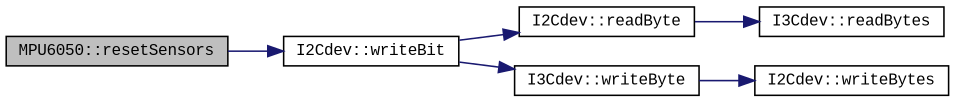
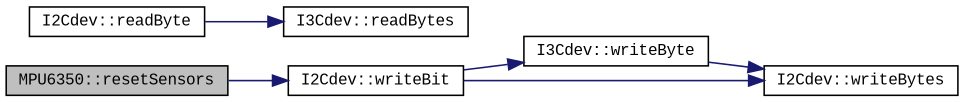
edge "I2Cdev::writeBit" -> "I2Cdev::readByte": now "I2Cdev::writeBit" -> "I2Cdev::writeBytes"
node "MPU6050::resetSensors": label "MPU6050::resetSensors" -> "MPU6350::resetSensors"
